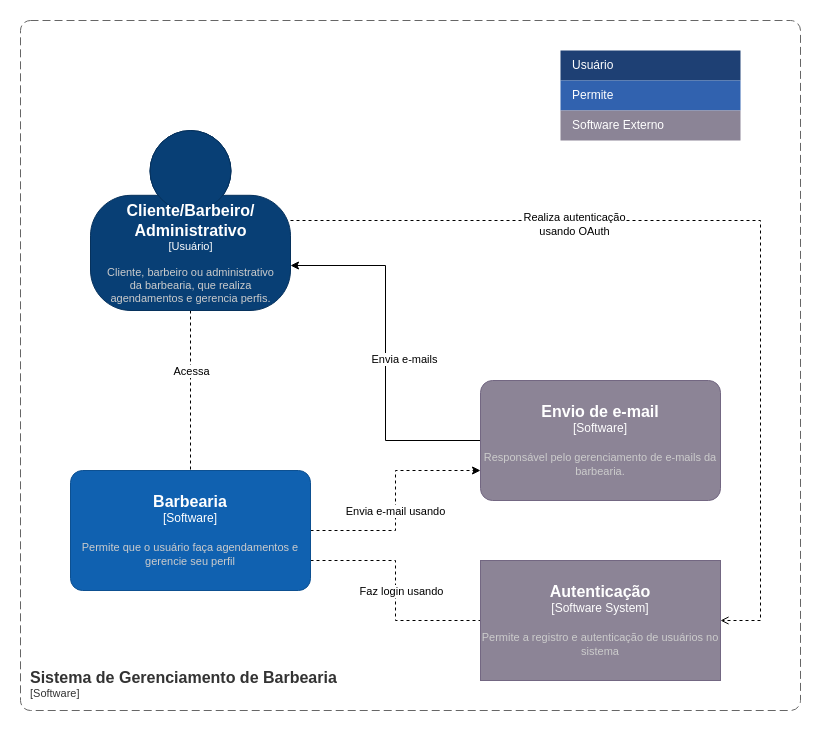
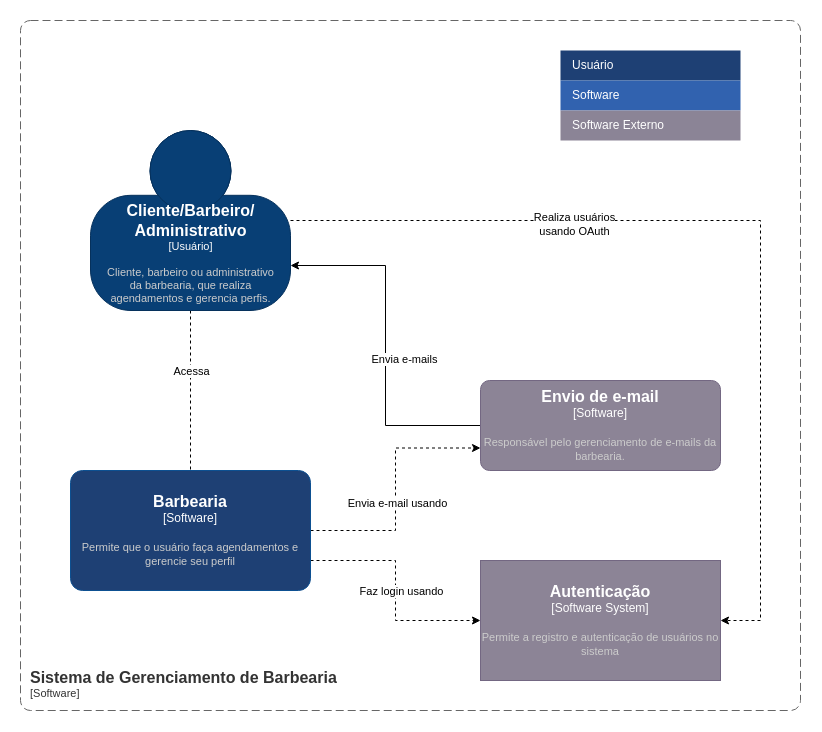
node "Permite": label "Permite" -> "Software"
node "Realiza autenticação usando OAuth": label "Realiza autenticação usando OAuth" -> "Realiza usuários usando OAuth"
node "Envio de e-mail [Software] Responsável pelo gerenciamento de e-mails da barbearia.": size 240x120 -> 240x90
node "Barbearia [Software] Permite que o usuário faça agendamentos e gerencie seu perfil": fillcolor #1061b0 -> #1e4074
edge "Barbearia [Software] Permite que o usuário faça agendamentos e gerencie seu perfil" -- "Autenticação [Software System] Permite a registro e autenticação de usuários no sistema": arrowhead none -> classic
edge "Cliente/Barbeiro/ Administrativo [Usuário] Cliente, barbeiro ou administrativo da barbearia, que realiza agendamentos e gerencia perfis." -> "Autenticação [Software System] Permite a registro e autenticação de usuários no sistema": arrowhead open -> classic
